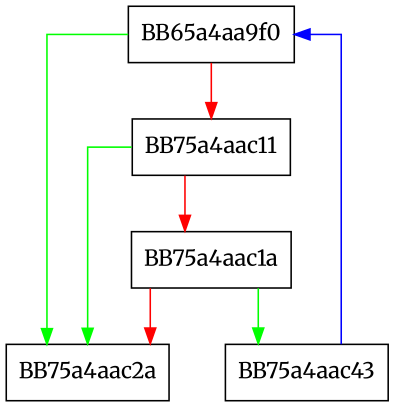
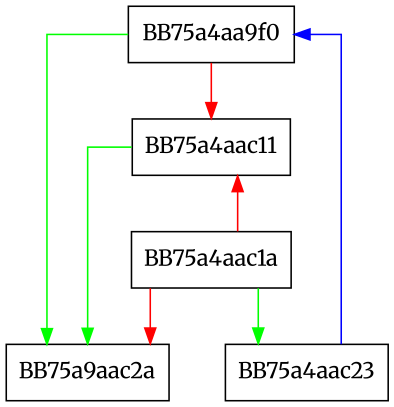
node "BB65a4aa9f0": label "BB65a4aa9f0" -> "BB75a4aa9f0"
edge "BB75a4aac11" -> "BB75a4aac1a": reversed
node "BB75a4aac2a": label "BB75a4aac2a" -> "BB75a9aac2a"
node "BB75a4aac43": label "BB75a4aac43" -> "BB75a4aac23"
